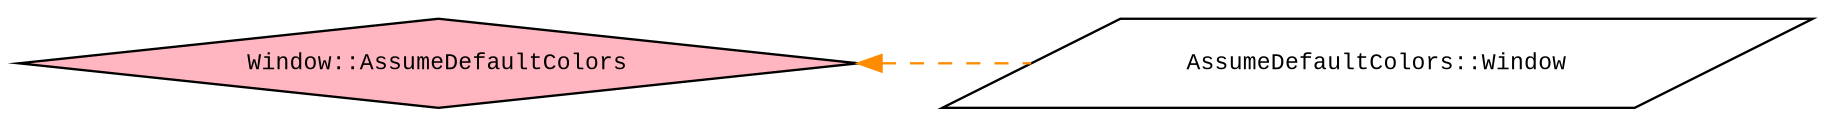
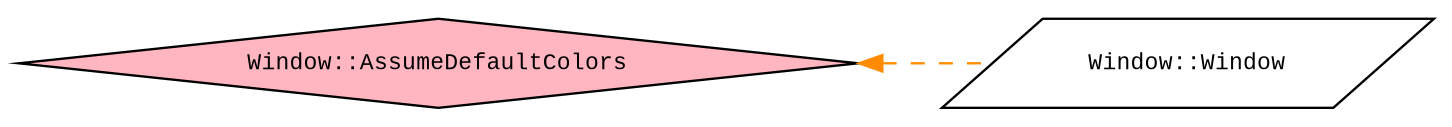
node "AssumeDefaultColors::Window": label "AssumeDefaultColors::Window" -> "Window::Window"
